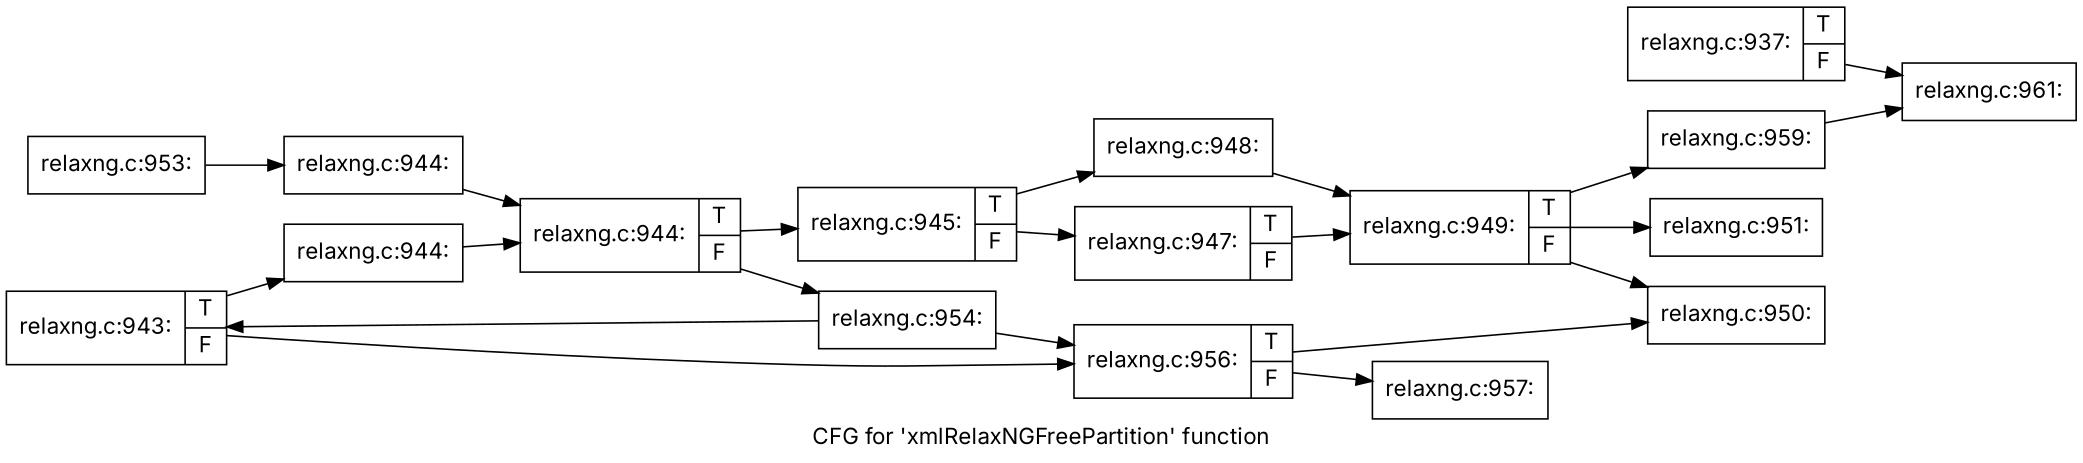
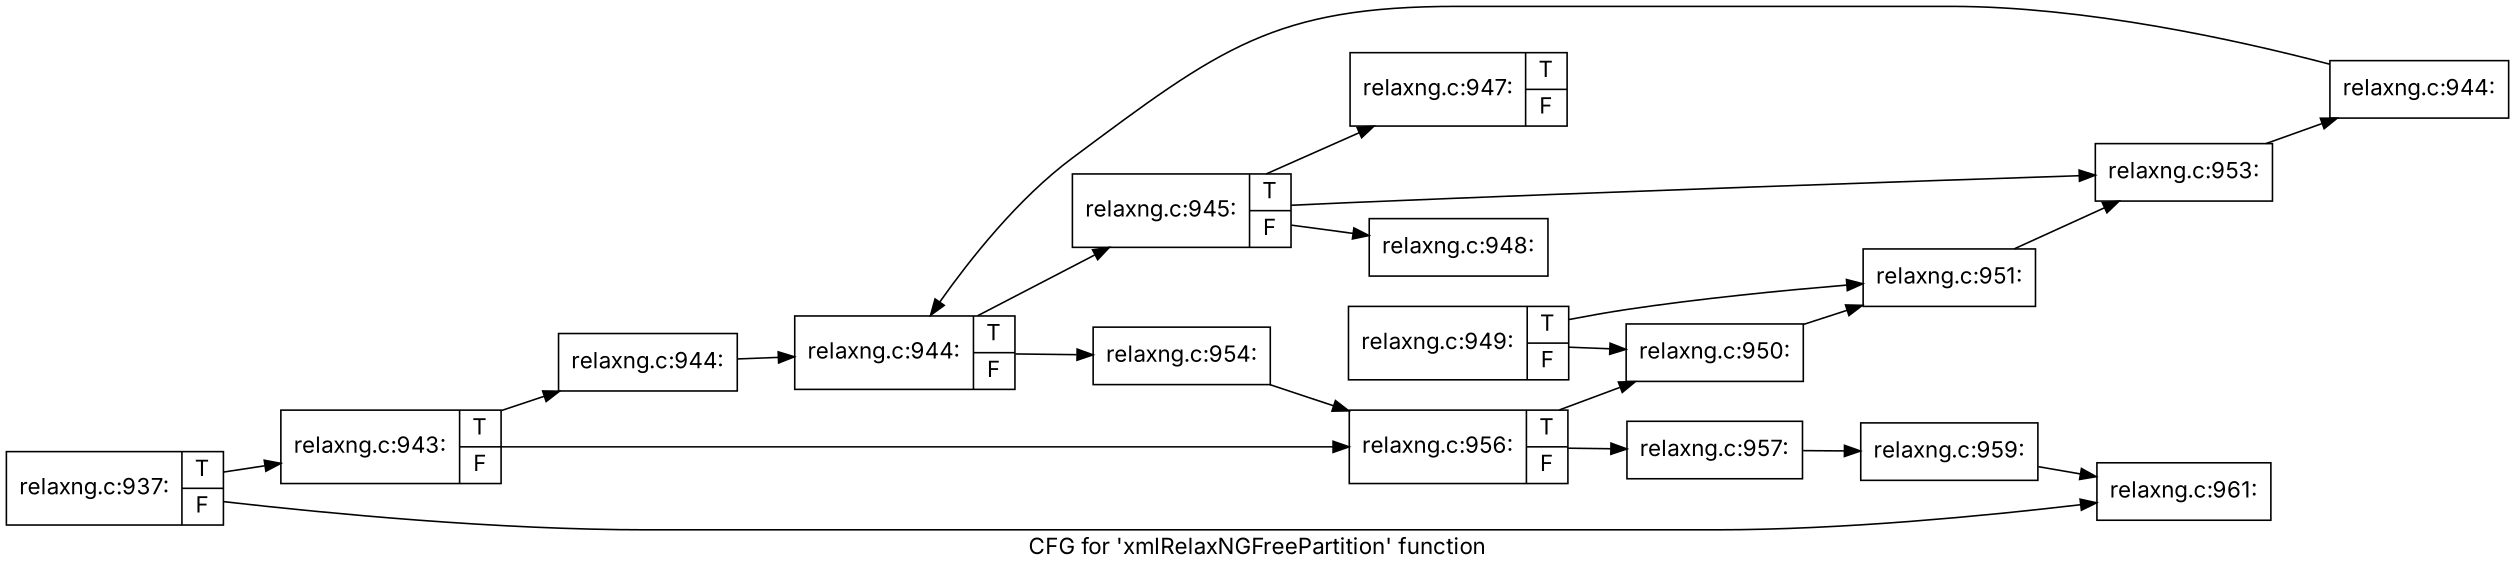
edge "relaxng.c:948:" -> "relaxng.c:949:": removed
edge "relaxng.c:949:" -> "relaxng.c:959:": now "relaxng.c:957:" -> "relaxng.c:959:"
edge "relaxng.c:945:" -> "relaxng.c:953:": added
edge "relaxng.c:951:" -> "relaxng.c:953:": added
edge "relaxng.c:947:" -> "relaxng.c:949:": removed
edge "relaxng.c:950:" -> "relaxng.c:951:": added
edge "relaxng.c:954:" -> "relaxng.c:943:": now "relaxng.c:937:" -> "relaxng.c:943:"
